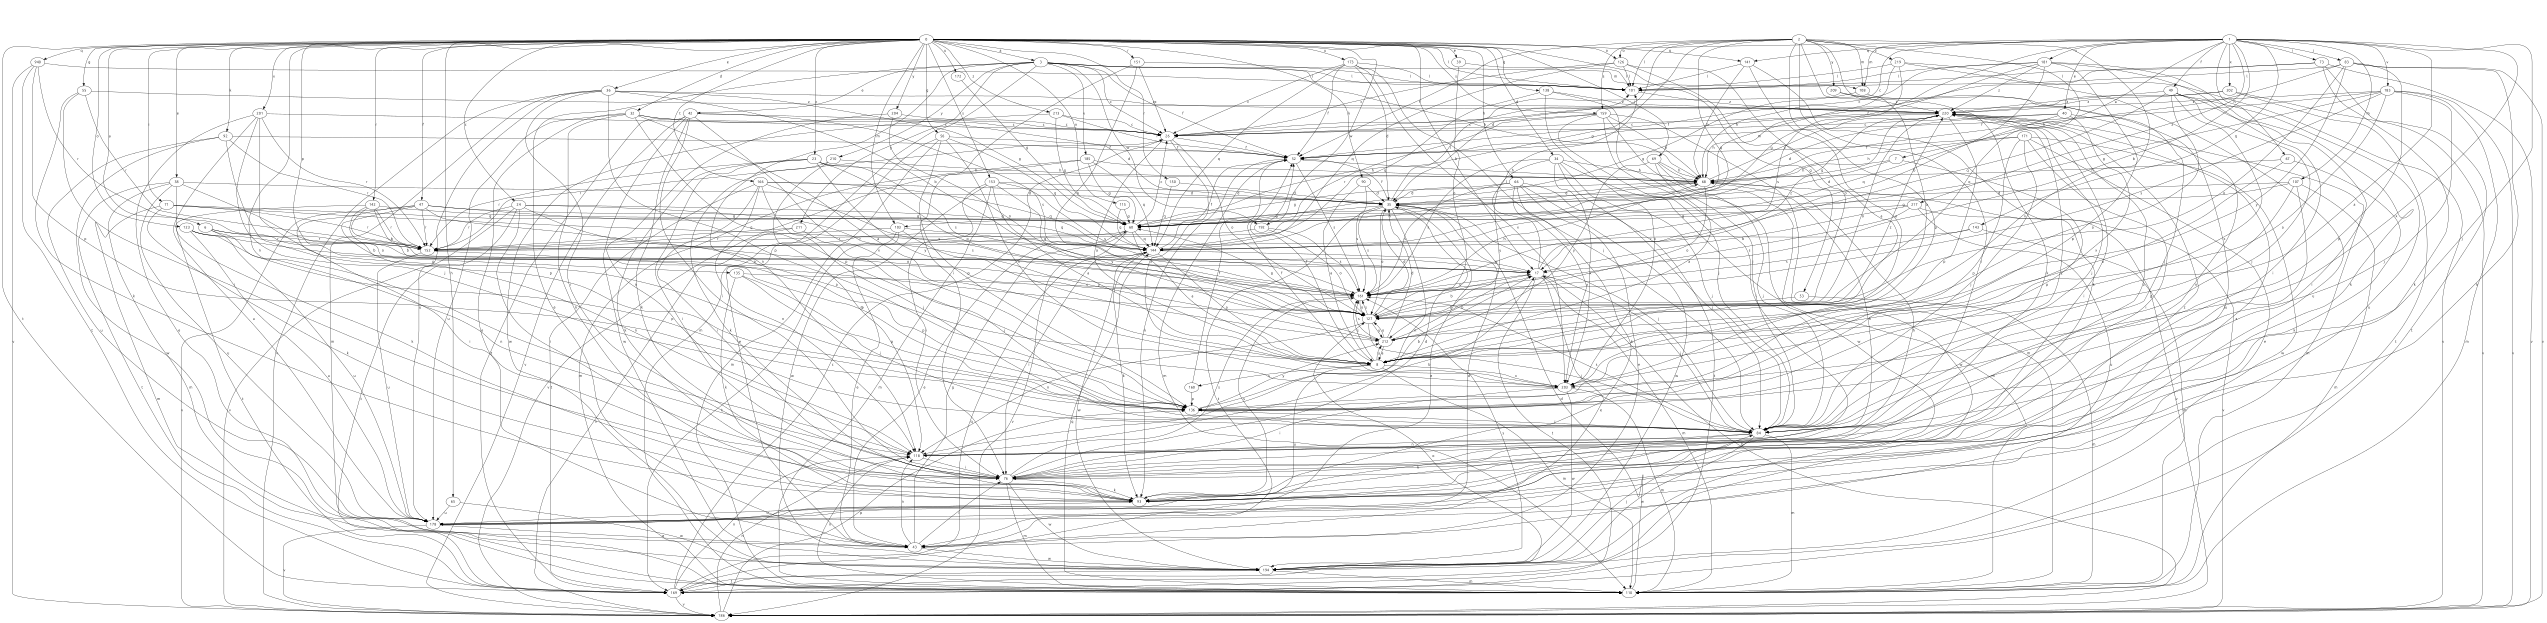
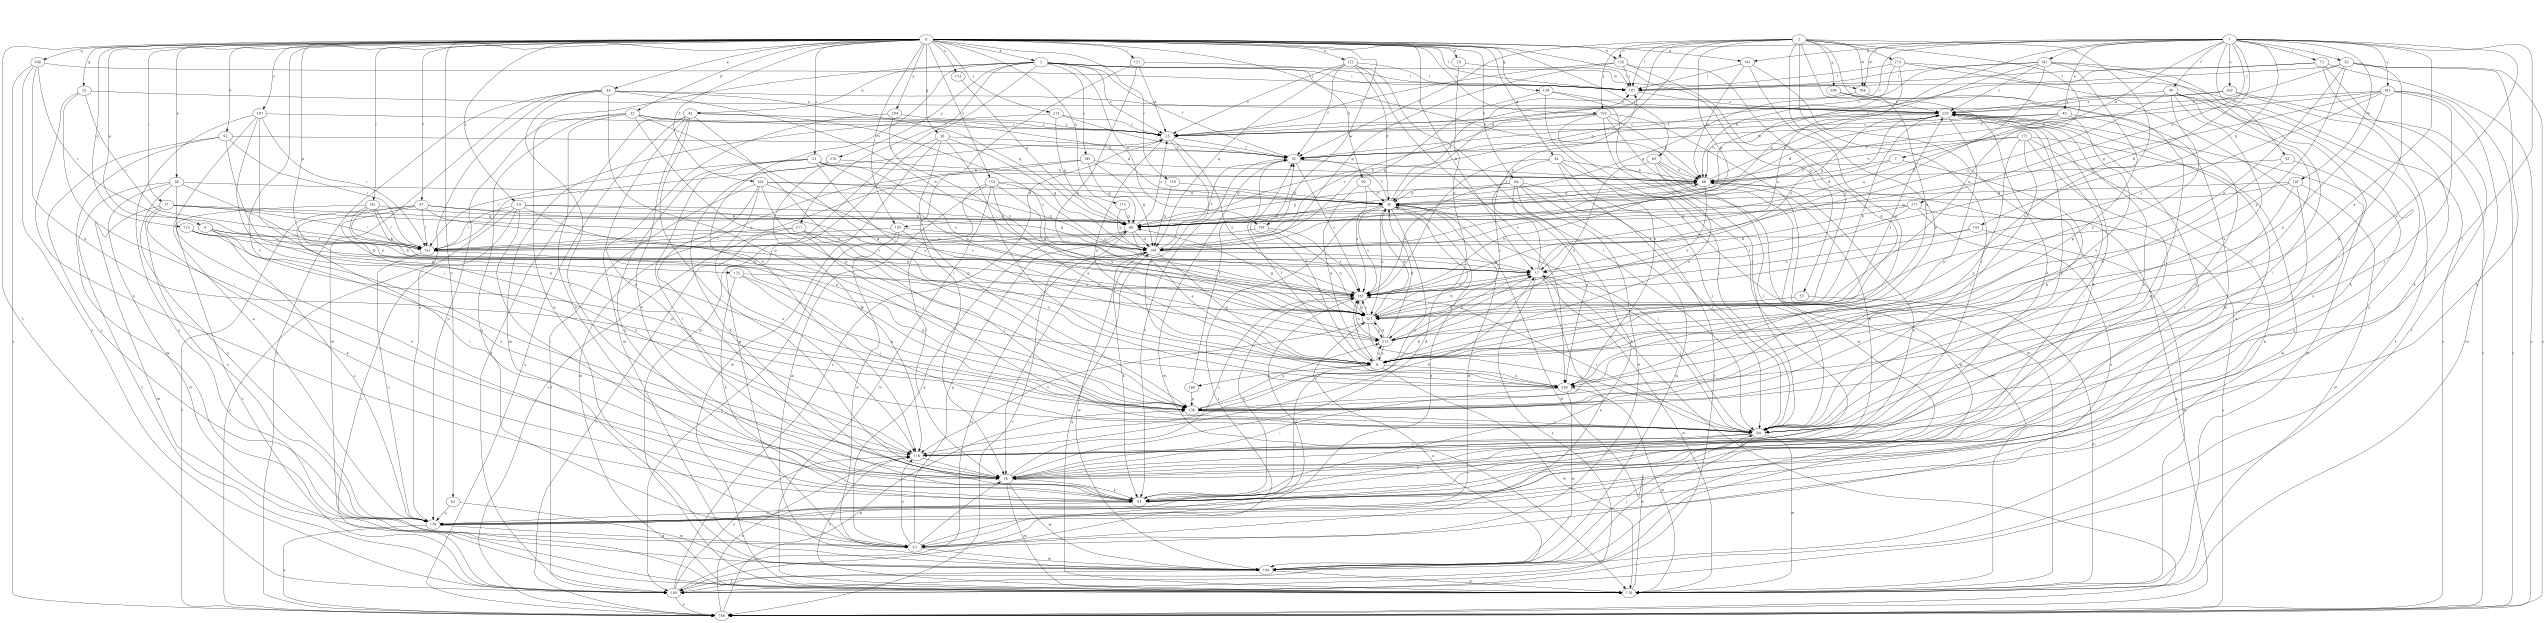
edge "34" -> "203": now "211" -> "203"
edge "123" -> "178": now "71" -> "178"
edge "194" -> "161": now "43" -> "161"
